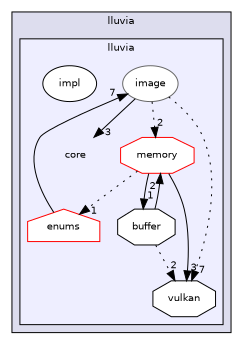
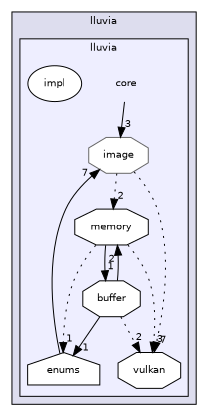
node "image": shape ellipse -> octagon
edge "image" -> "core": reversed
node "memory": color red -> black
edge "memory" -> "vulkan": style solid -> dotted
node "enums": color red -> black
edge "buffer" -> "enums": added
